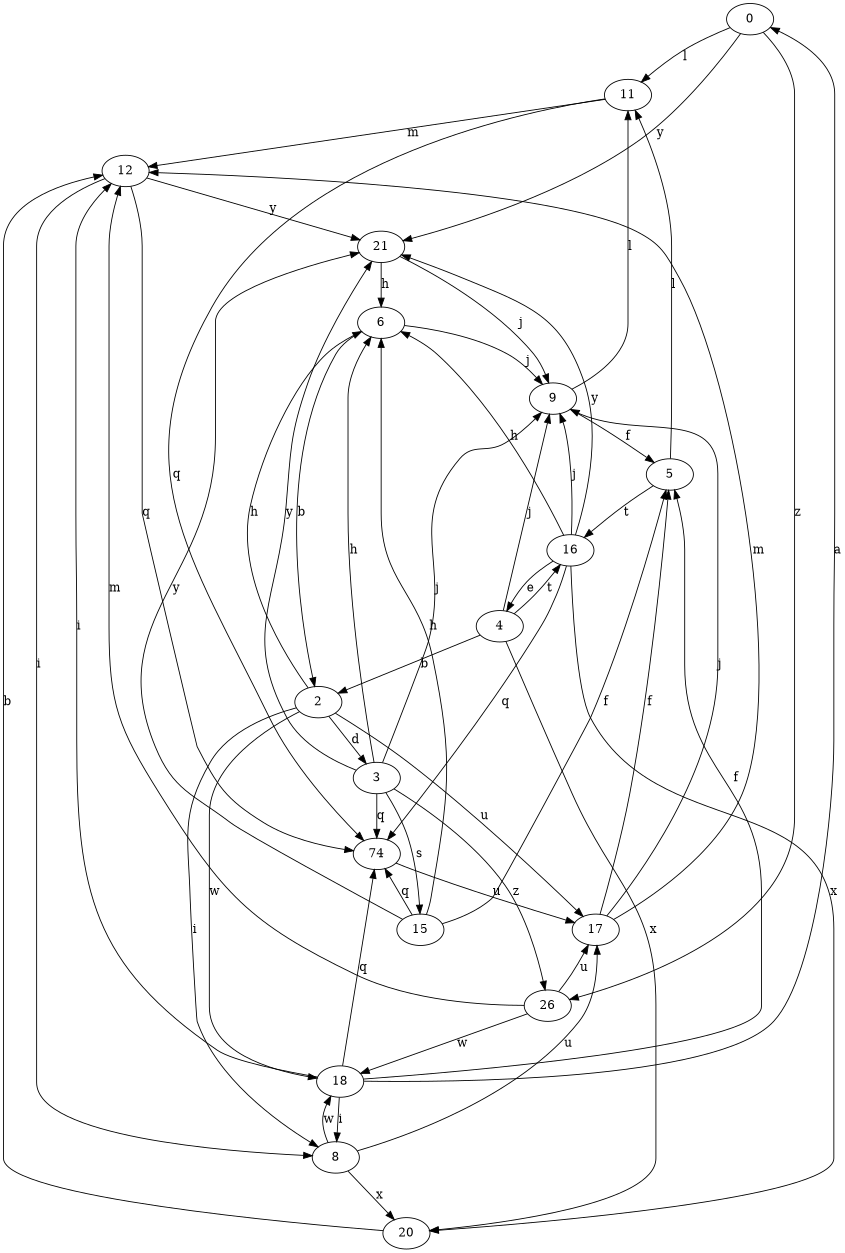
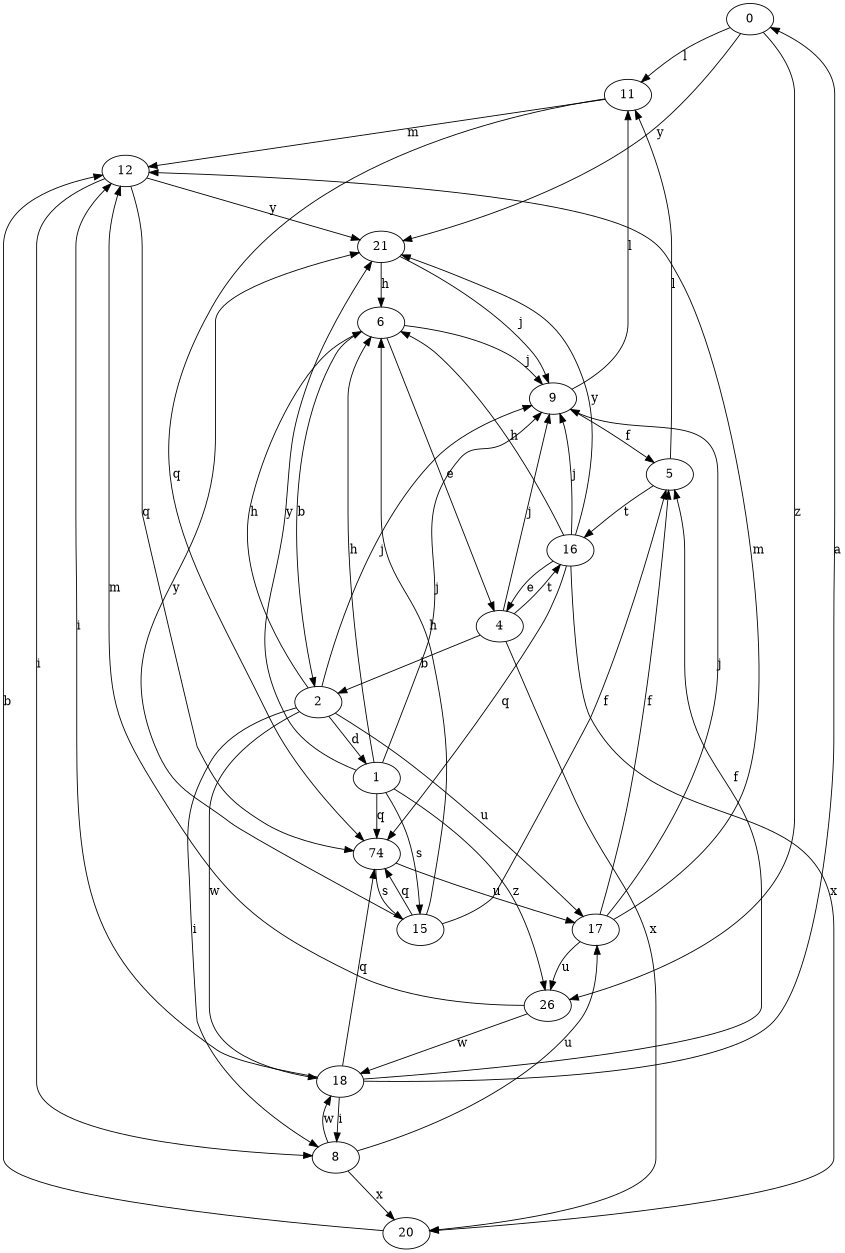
edge "6" -> "4": added, label "e"
edge "2" -> "9": added, label "j"
node "3": label "3" -> "1"
edge "74" -> "15": added, label "s"
edge "26" -> "17": reversed
